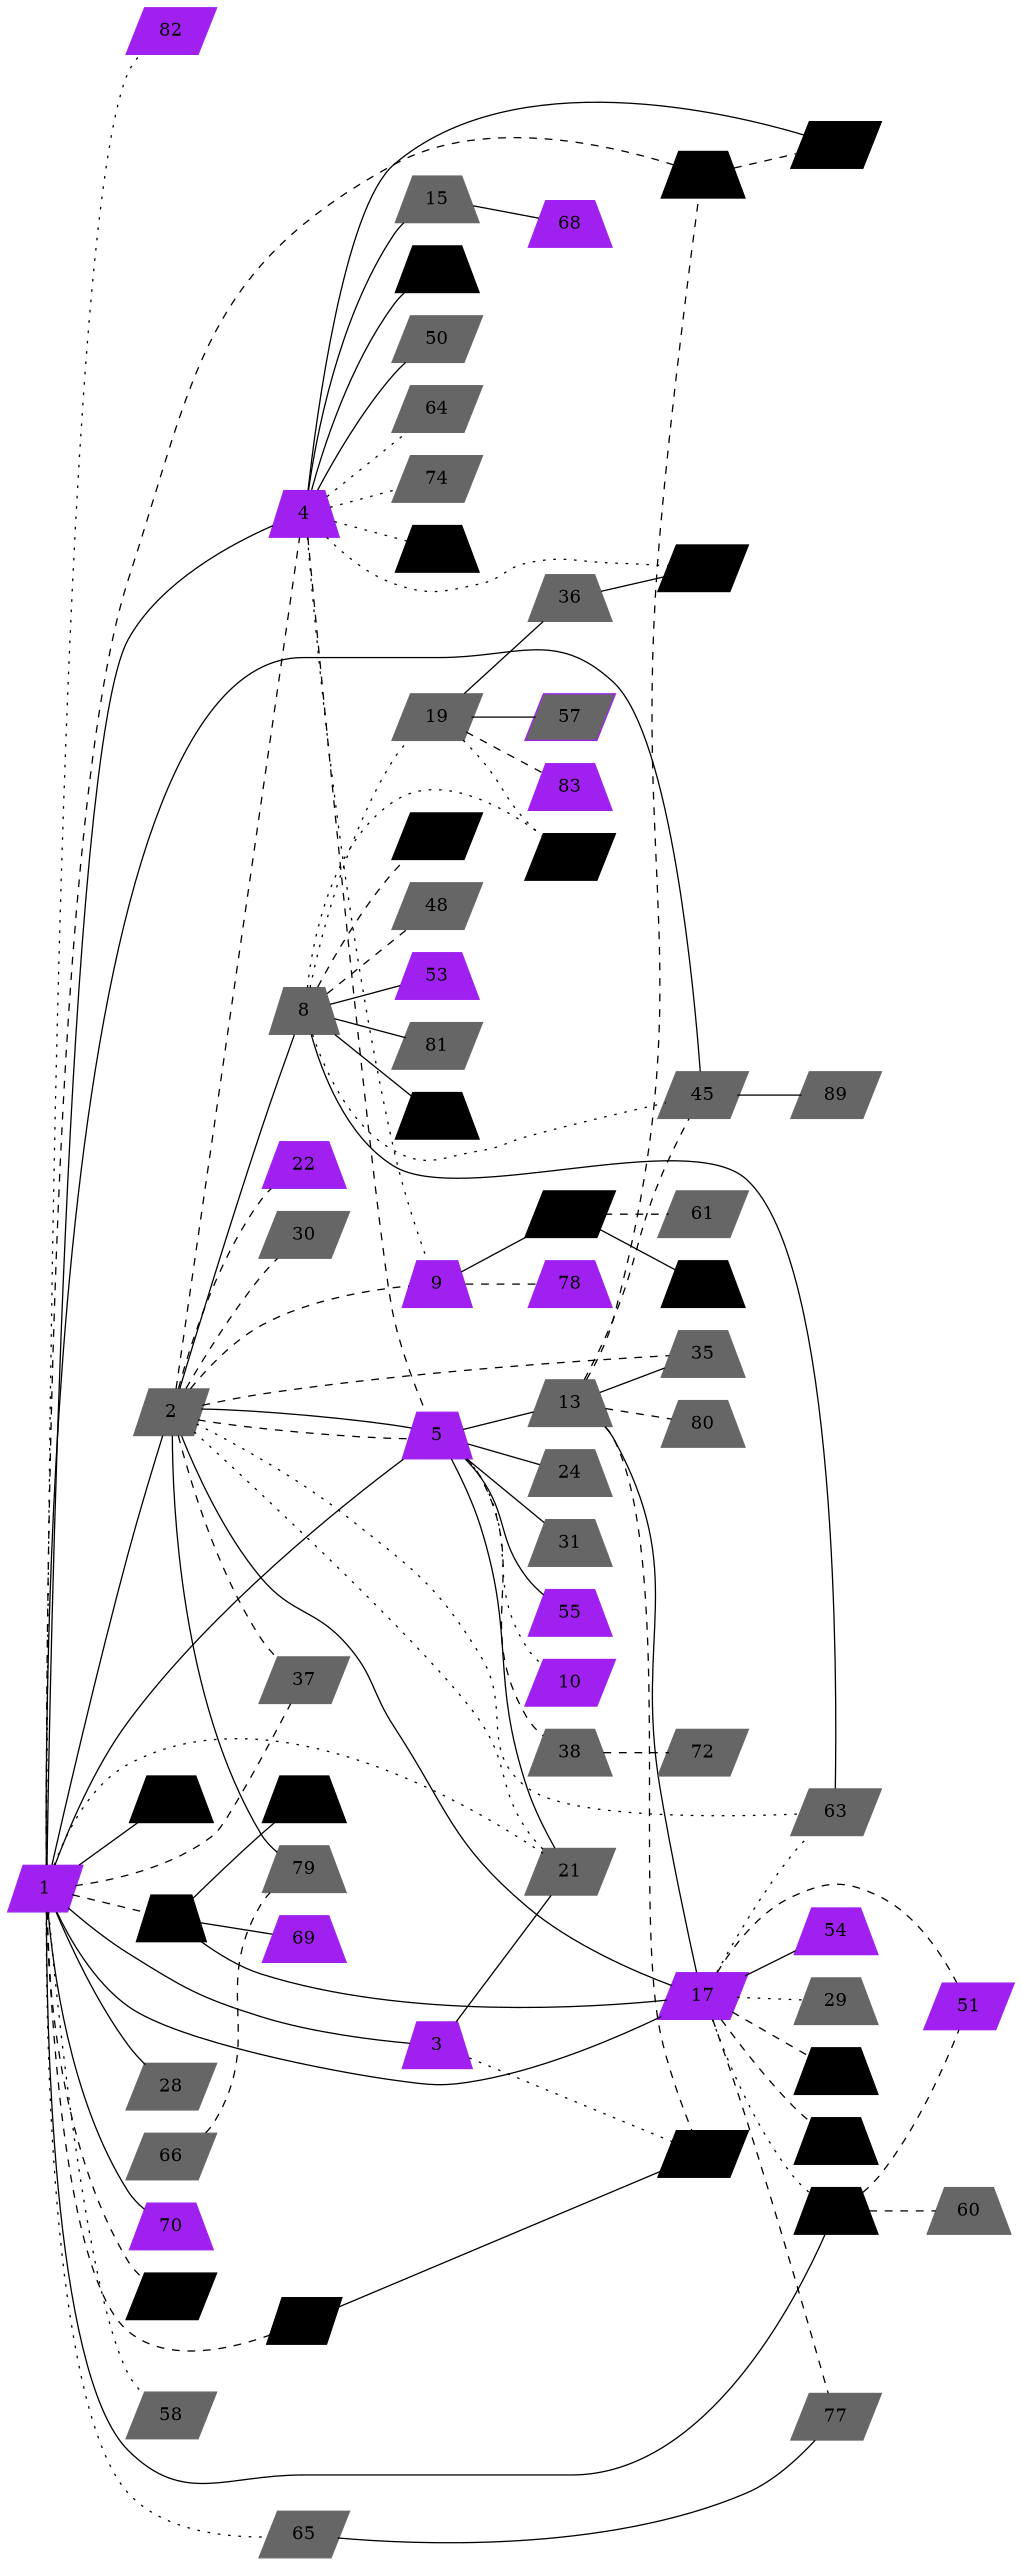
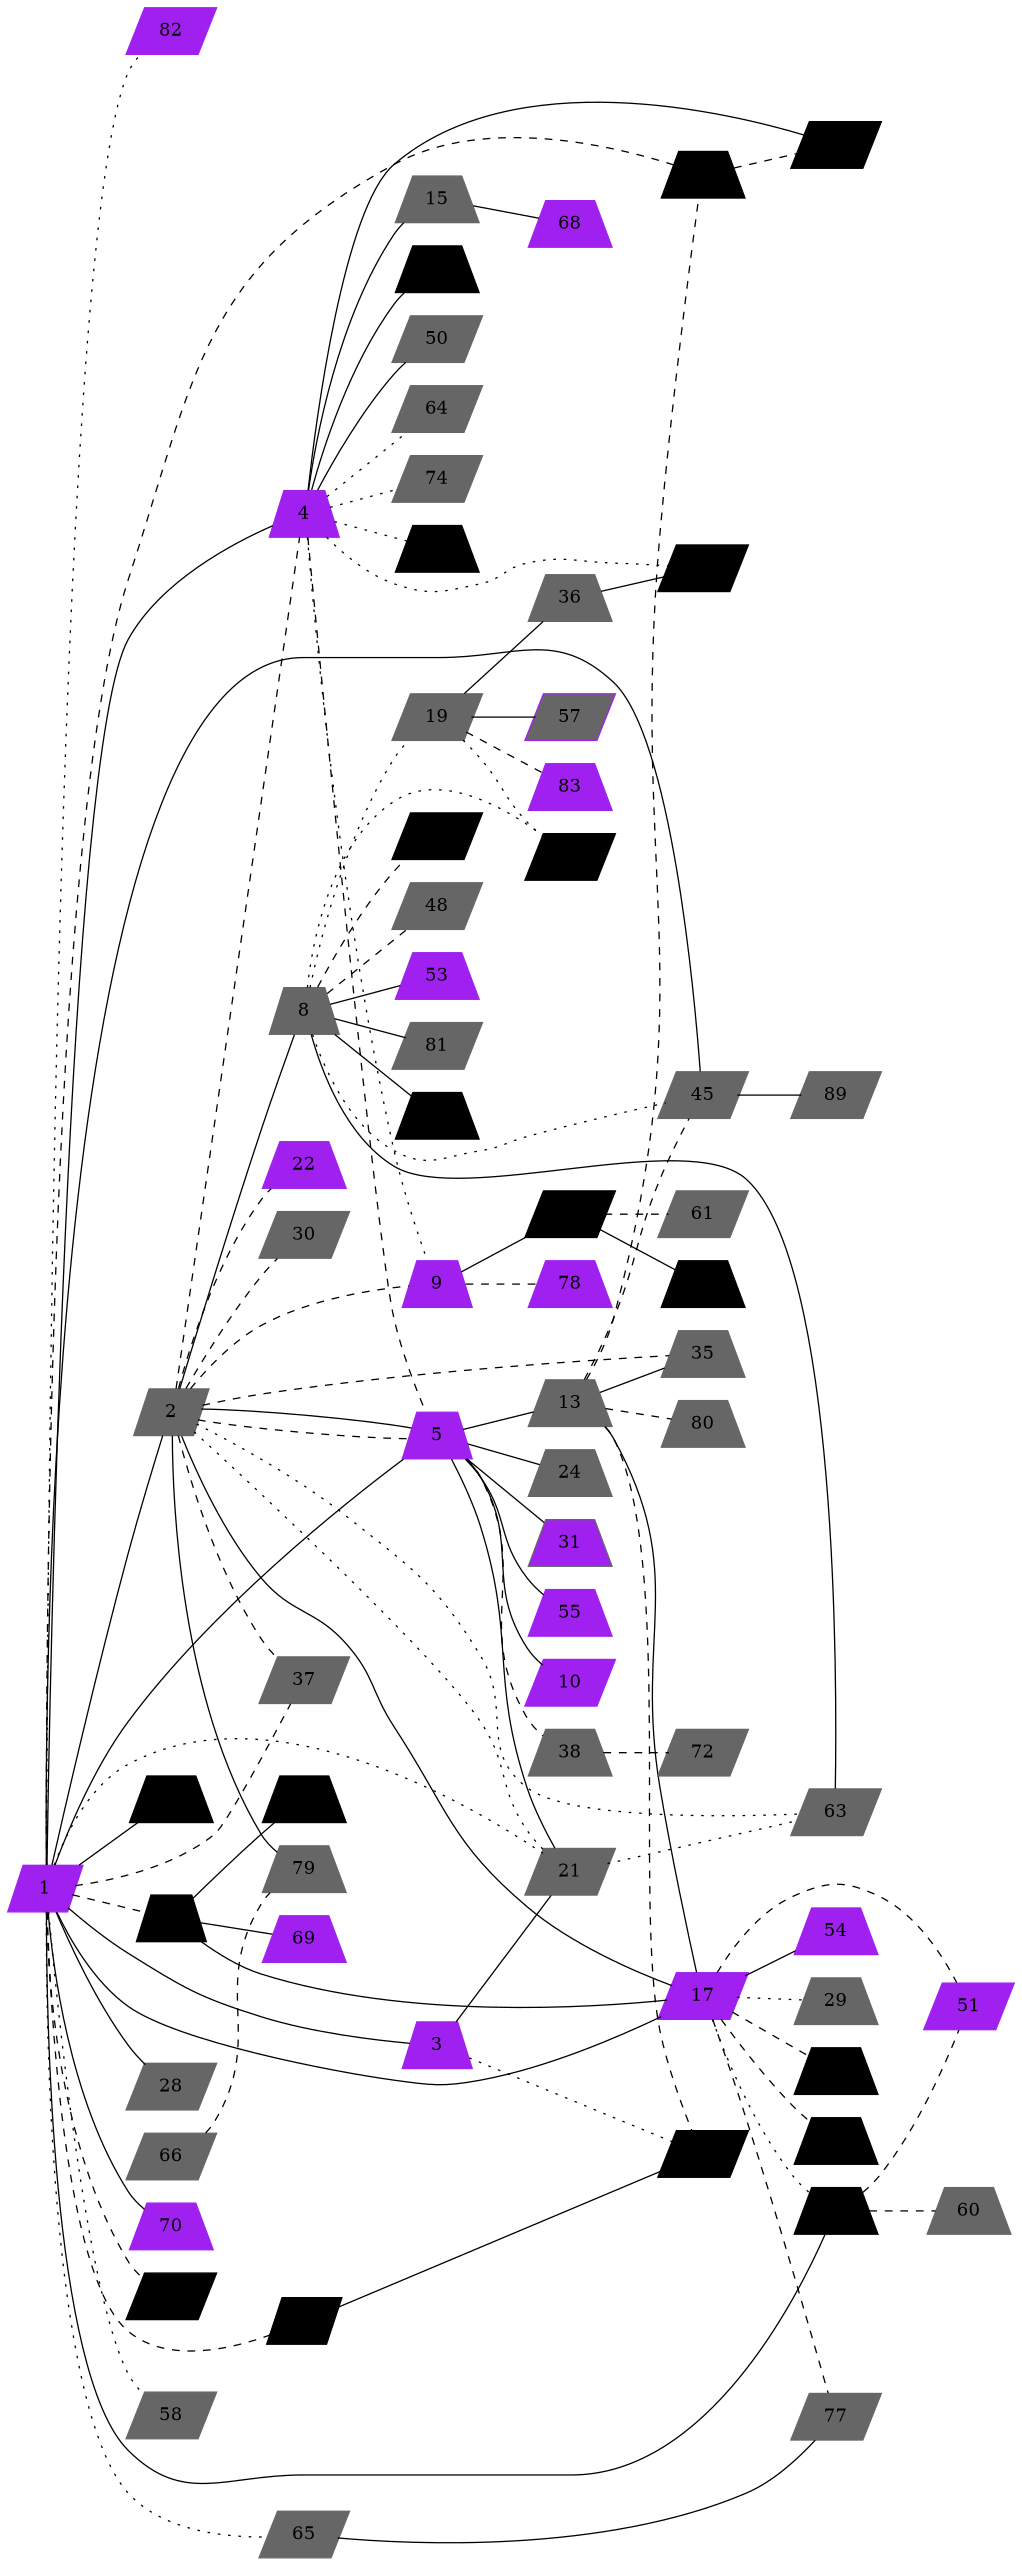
node "31": fillcolor gray40 -> purple
edge "5" -- "10": style dotted -> solid
edge "63" -- "17": now "63" -- "21"
